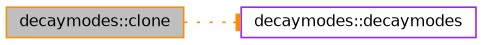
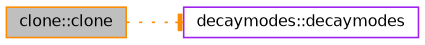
node "decaymodes::clone": label "decaymodes::clone" -> "clone::clone"
